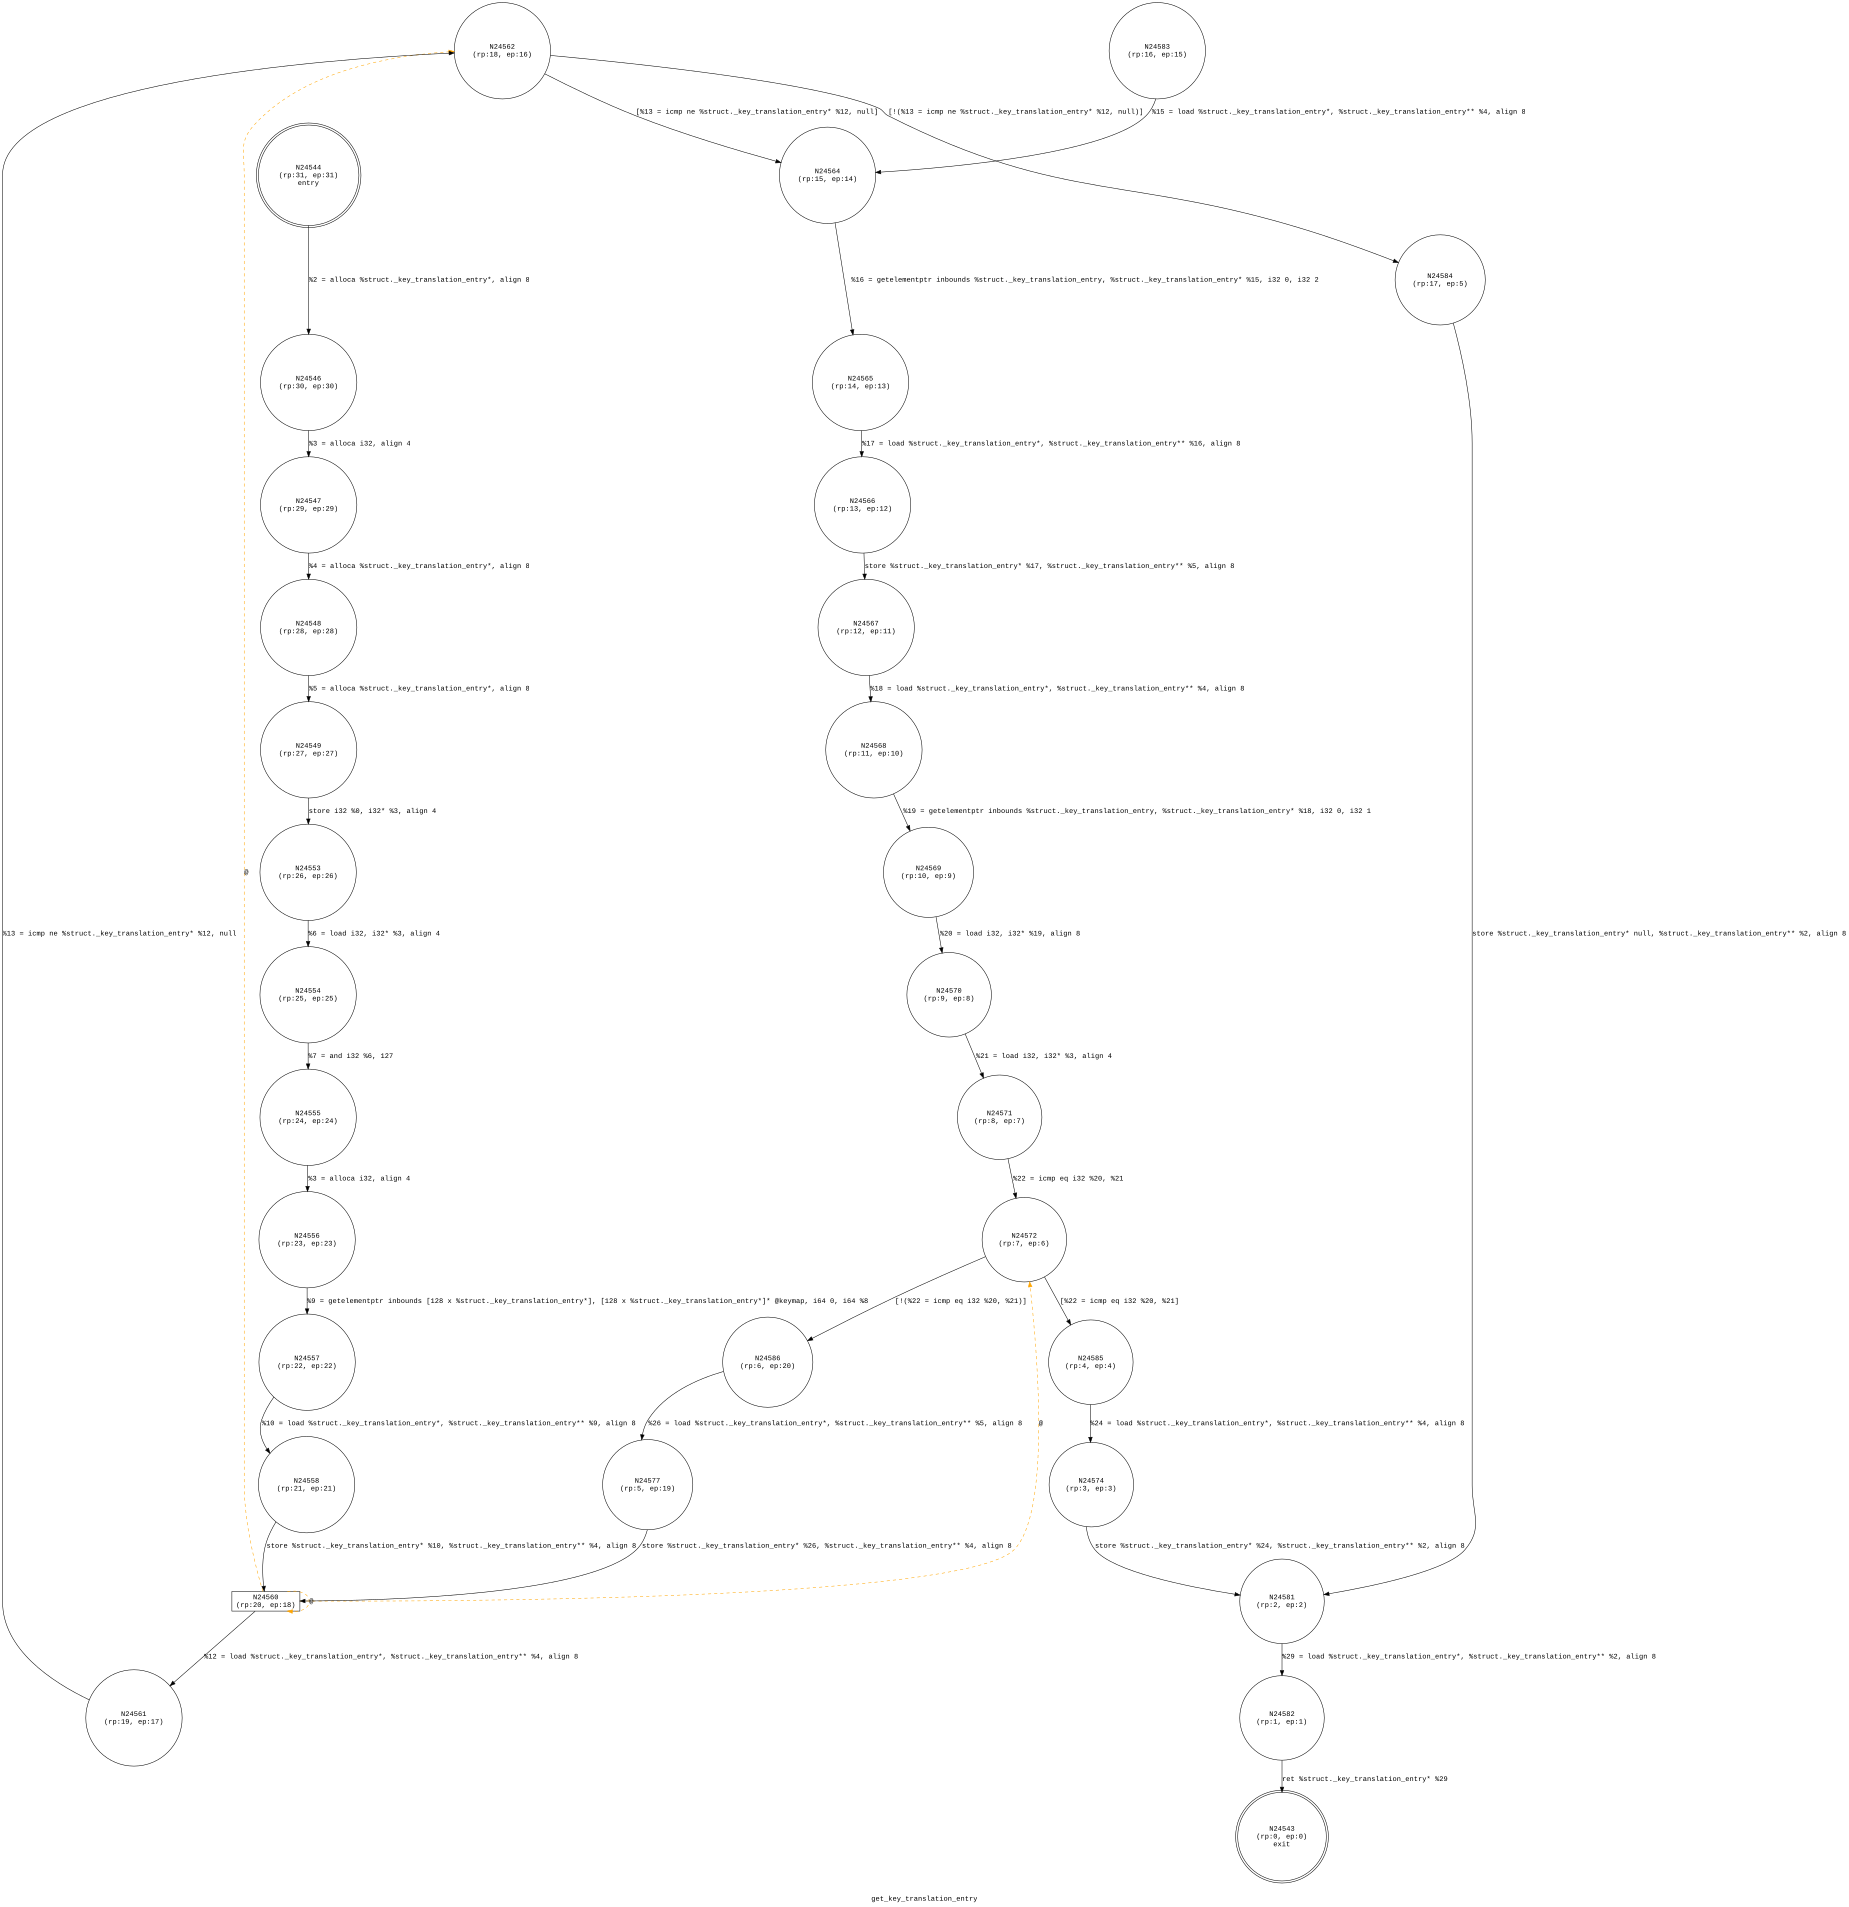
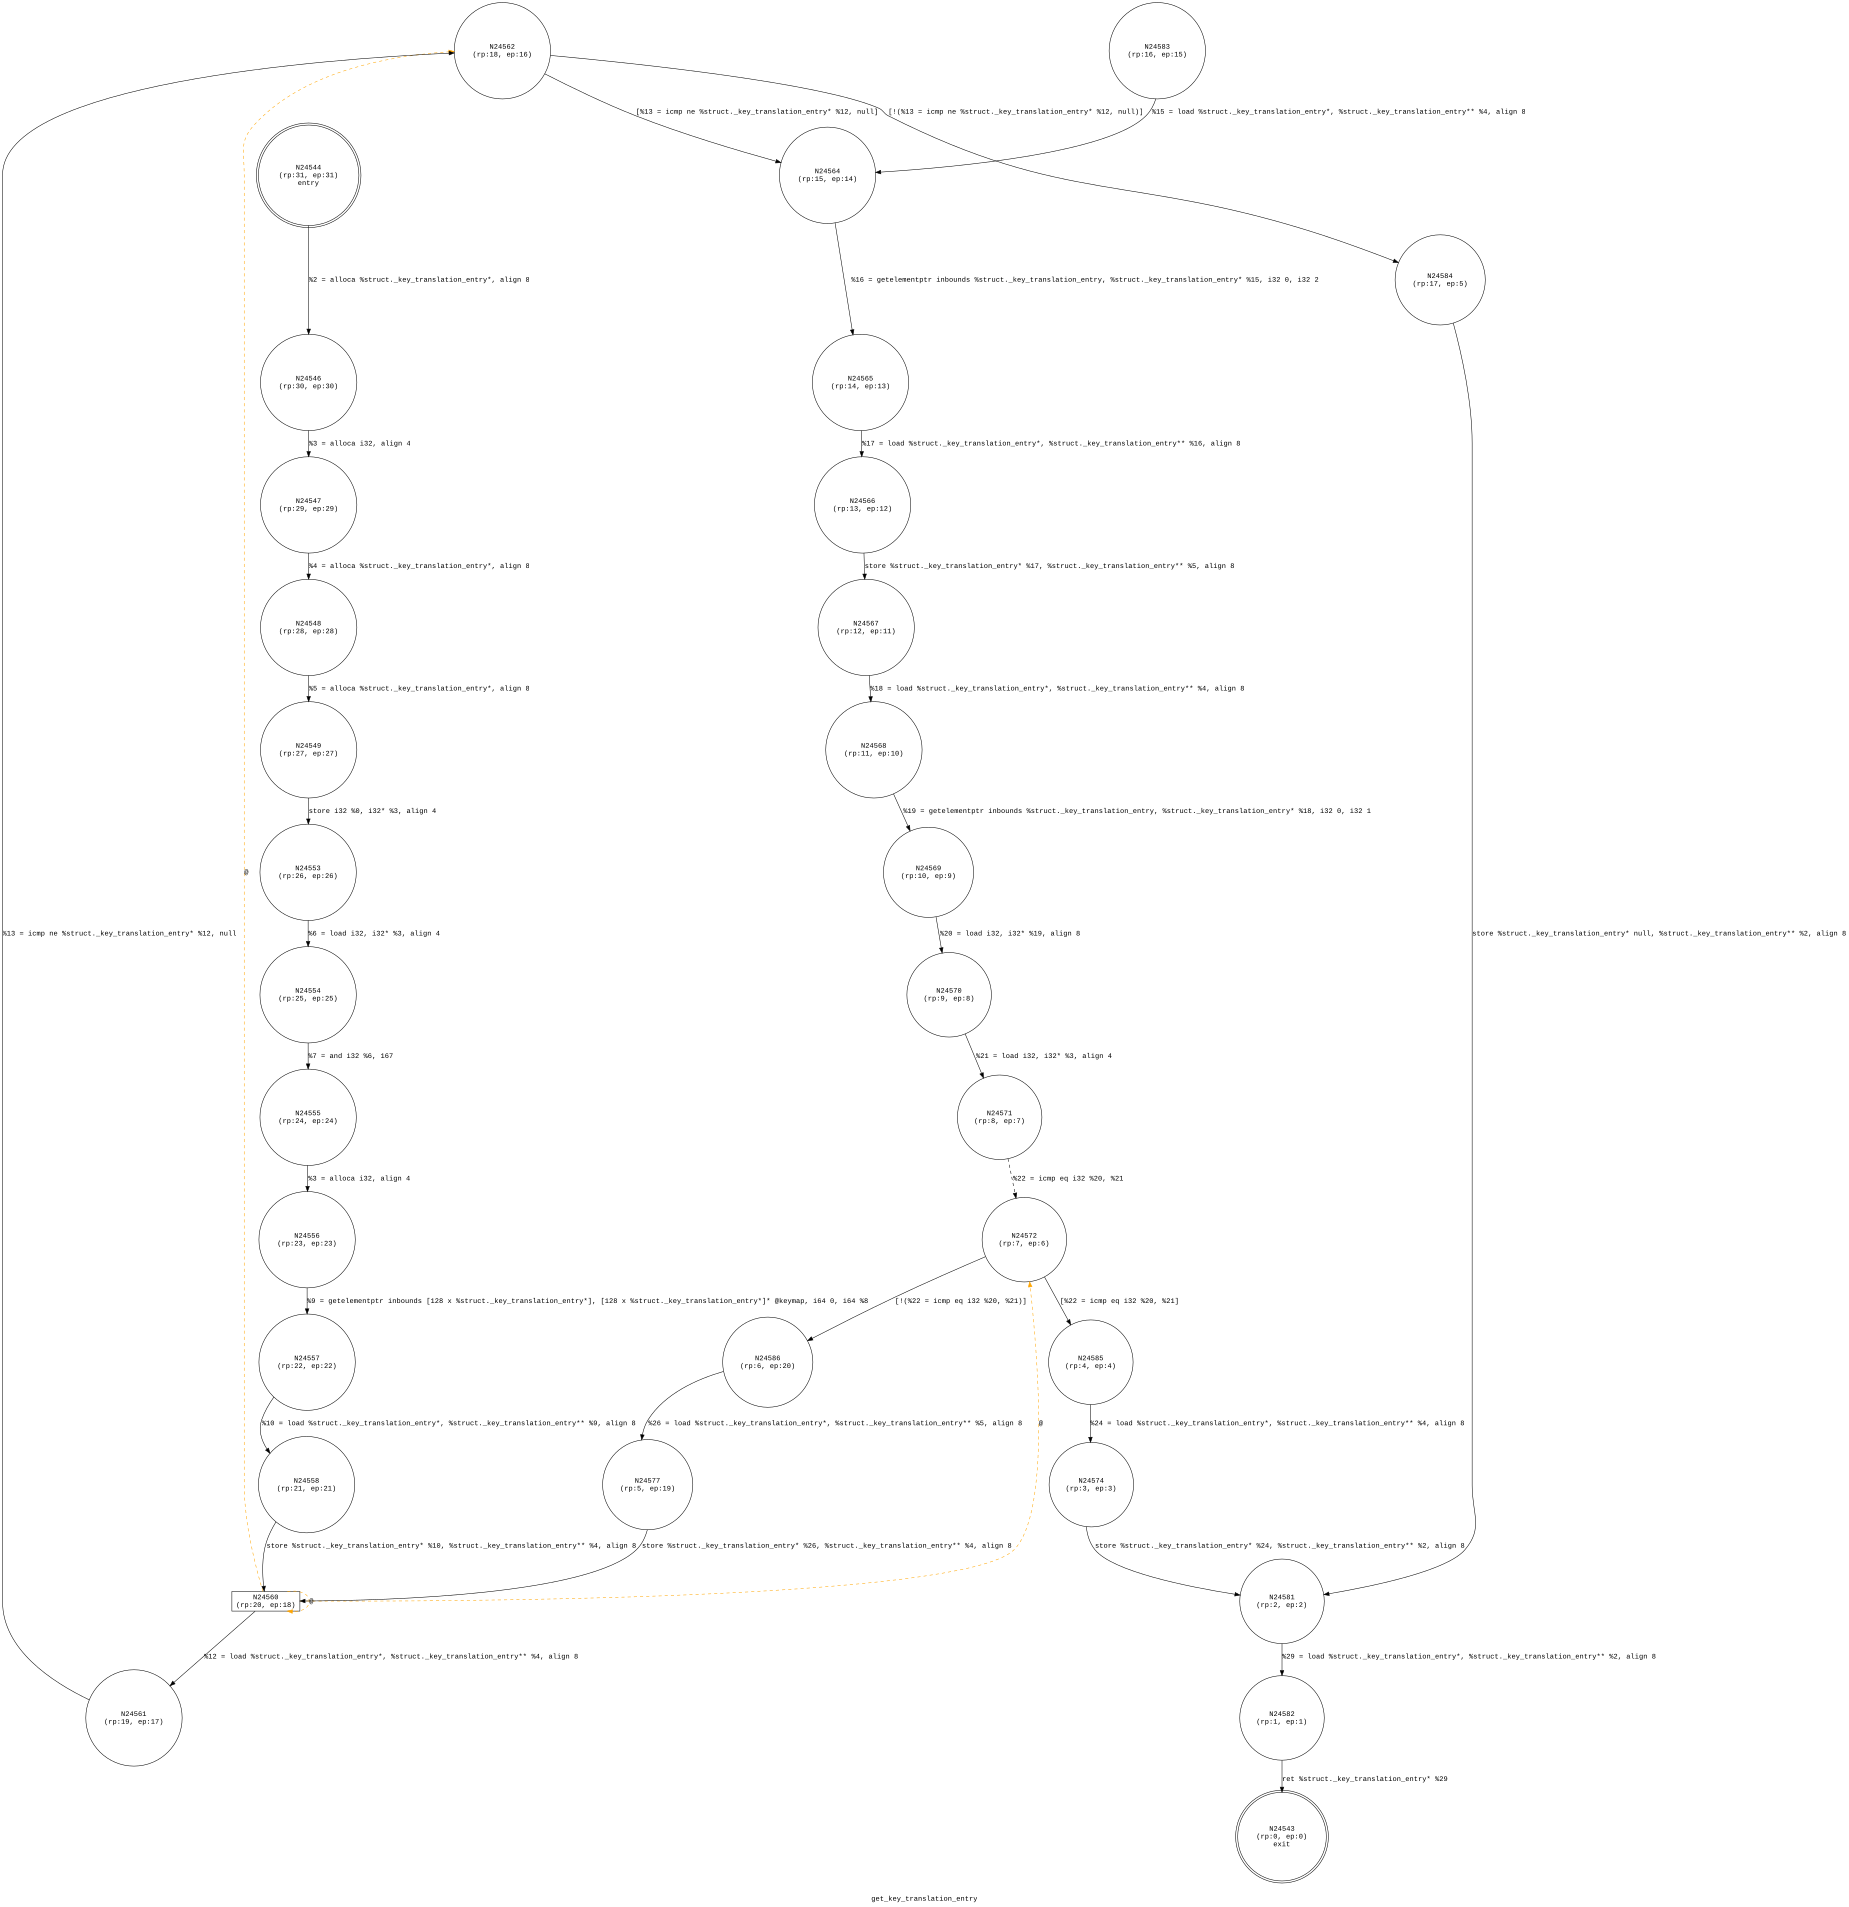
edge "N24554 (rp:25, ep:25)" -> "N24555 (rp:24, ep:24)": label "%7 = and i32 %6, 127" -> "%7 = and i32 %6, 167"
edge "N24571 (rp:8, ep:7)" -> "N24572 (rp:7, ep:6)": style solid -> dashed
